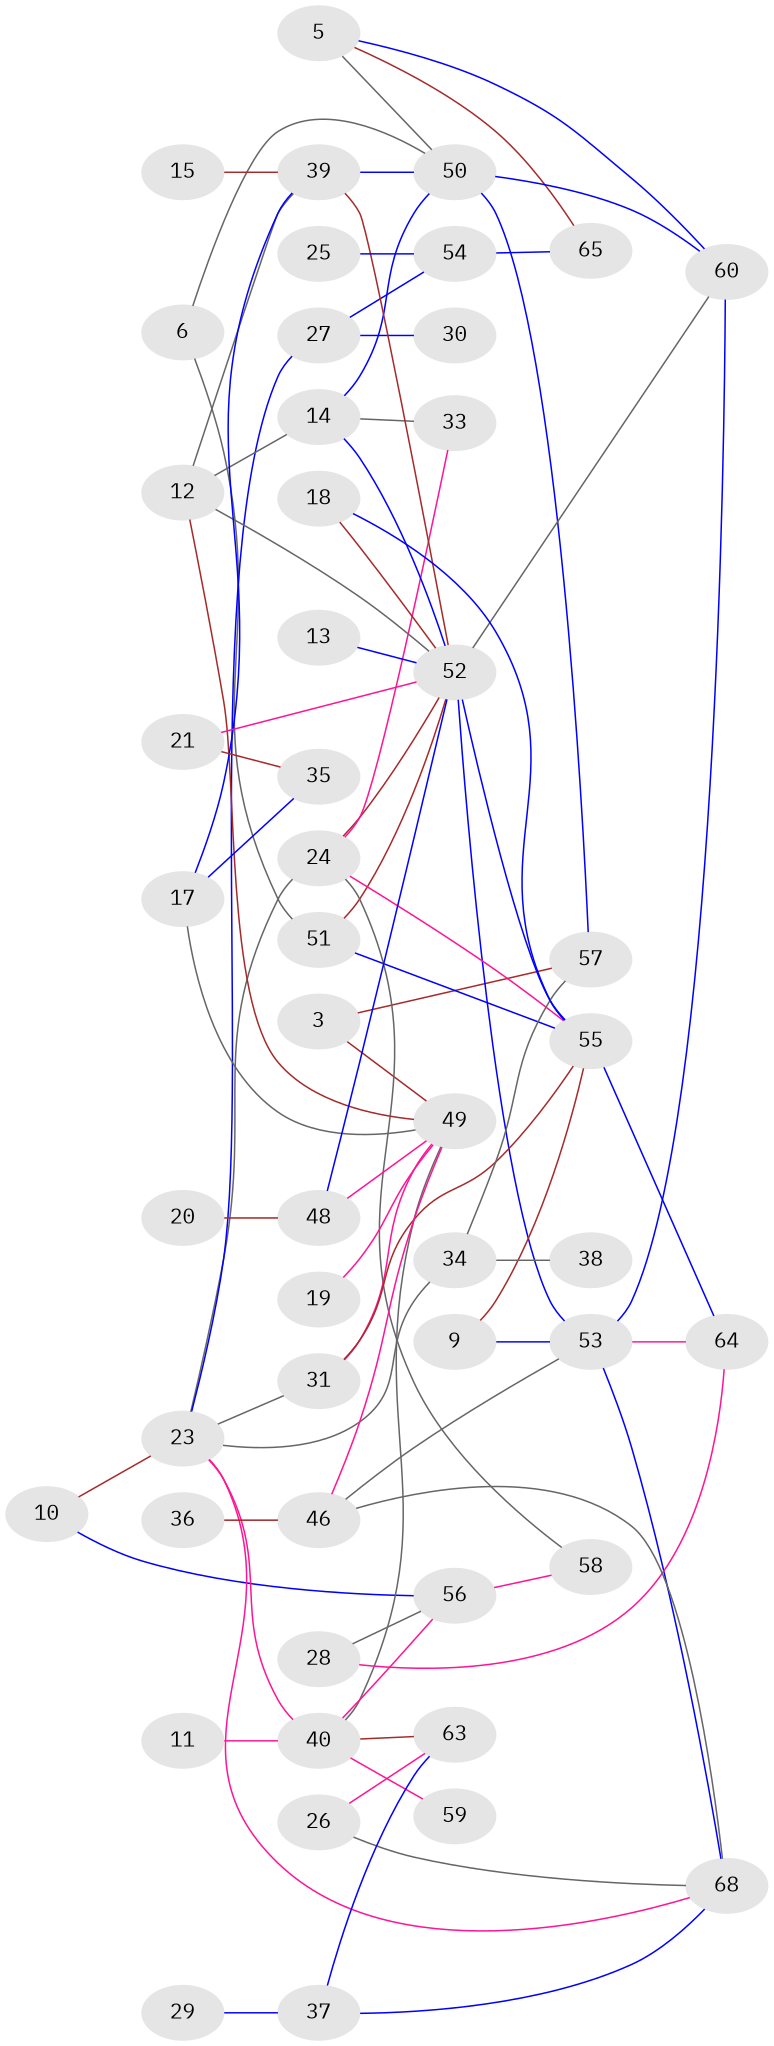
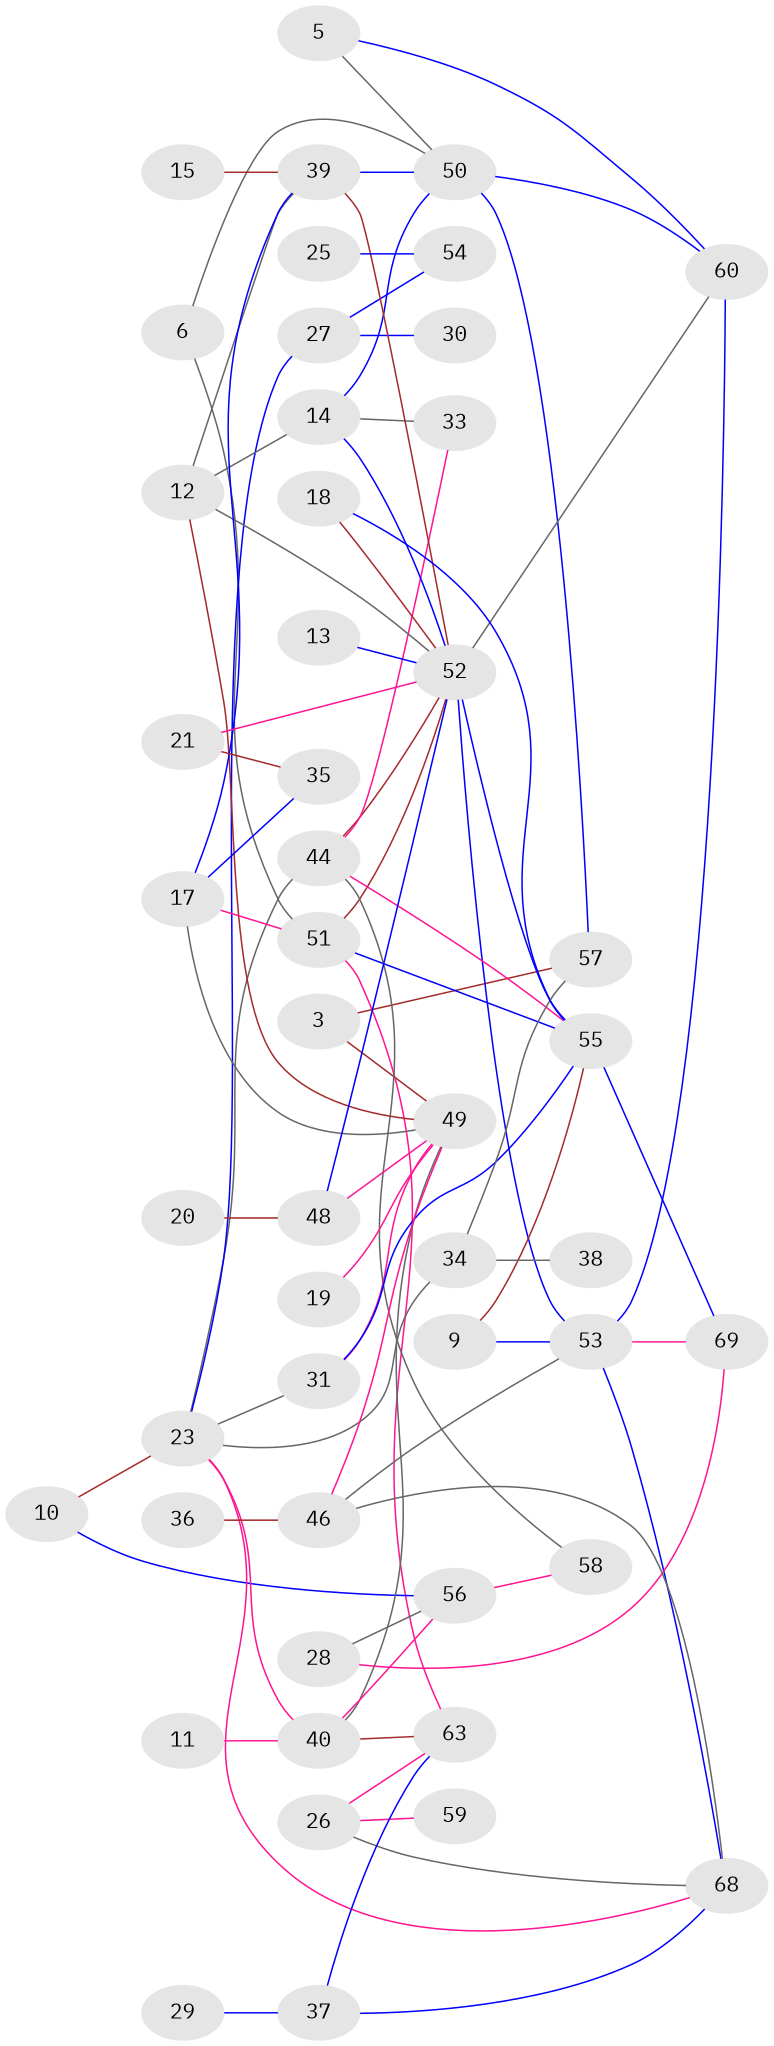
node "65": removed
node "24": label "24" -> "44"
edge "17" -- "51": added
edge "51" -- "63": added
edge "55" -- "31": color brown -> blue
node "64": label "64" -> "69"
edge "40" -- "59": now "26" -- "59"
